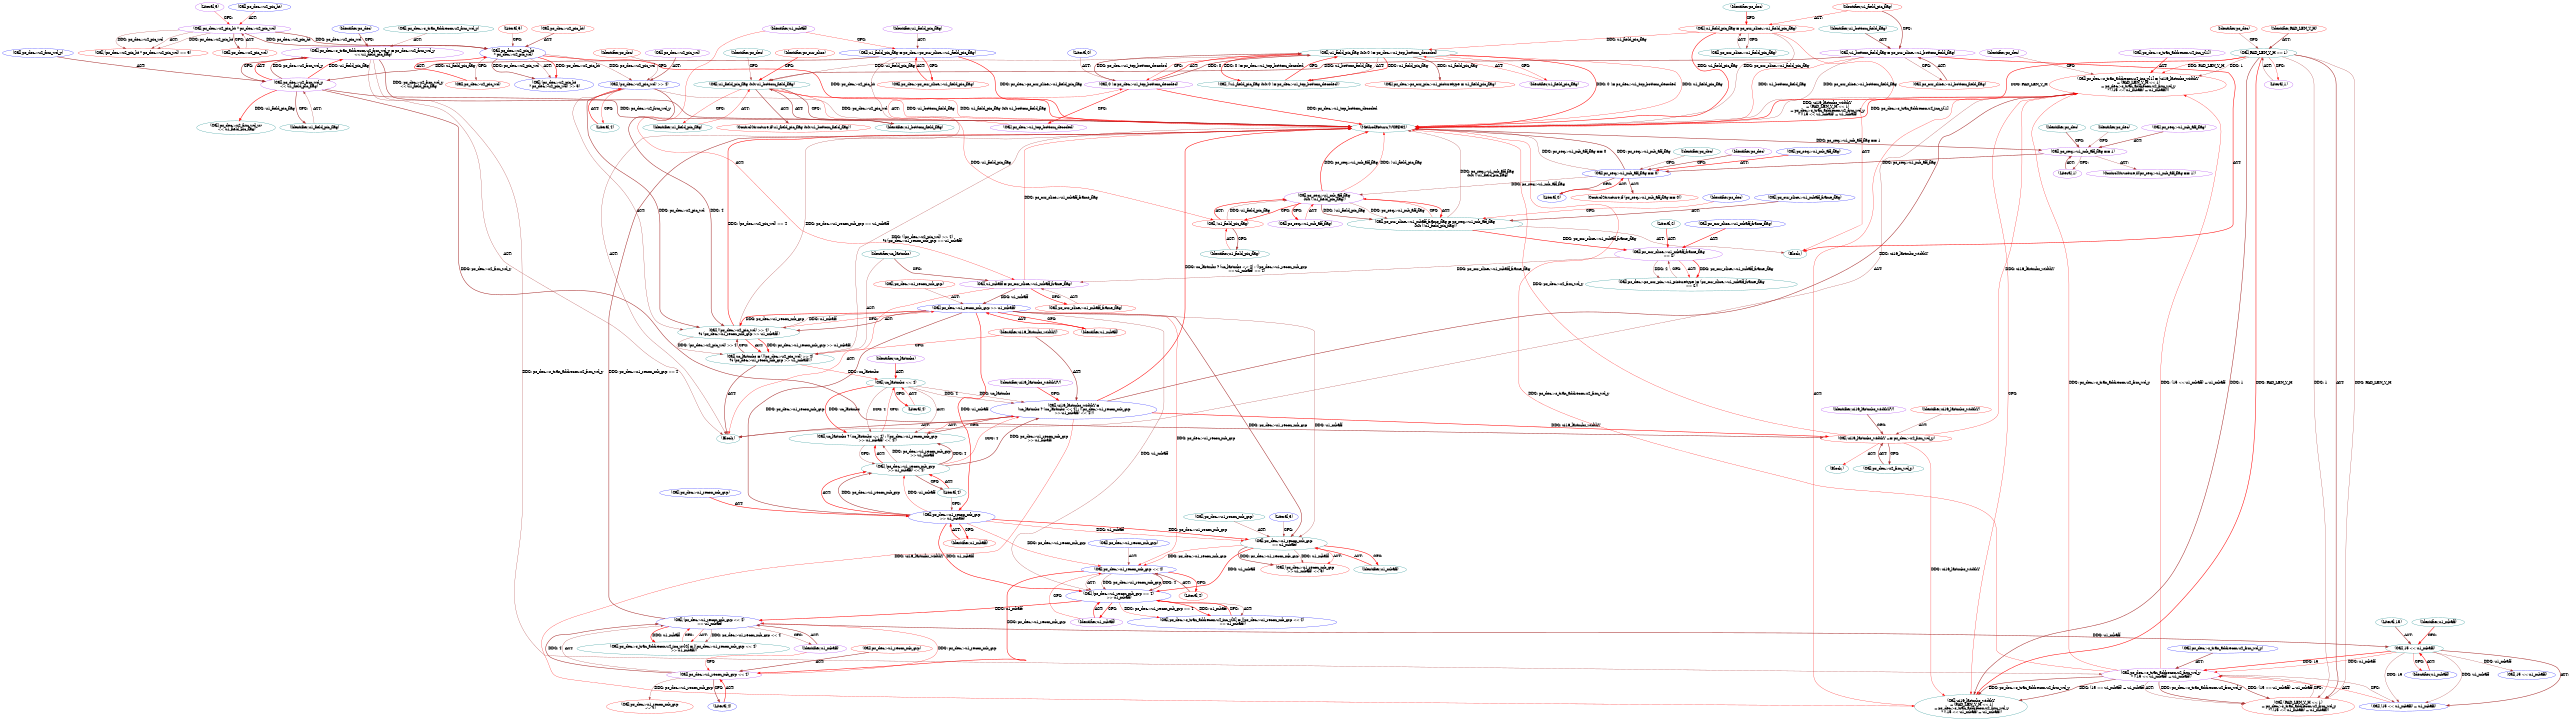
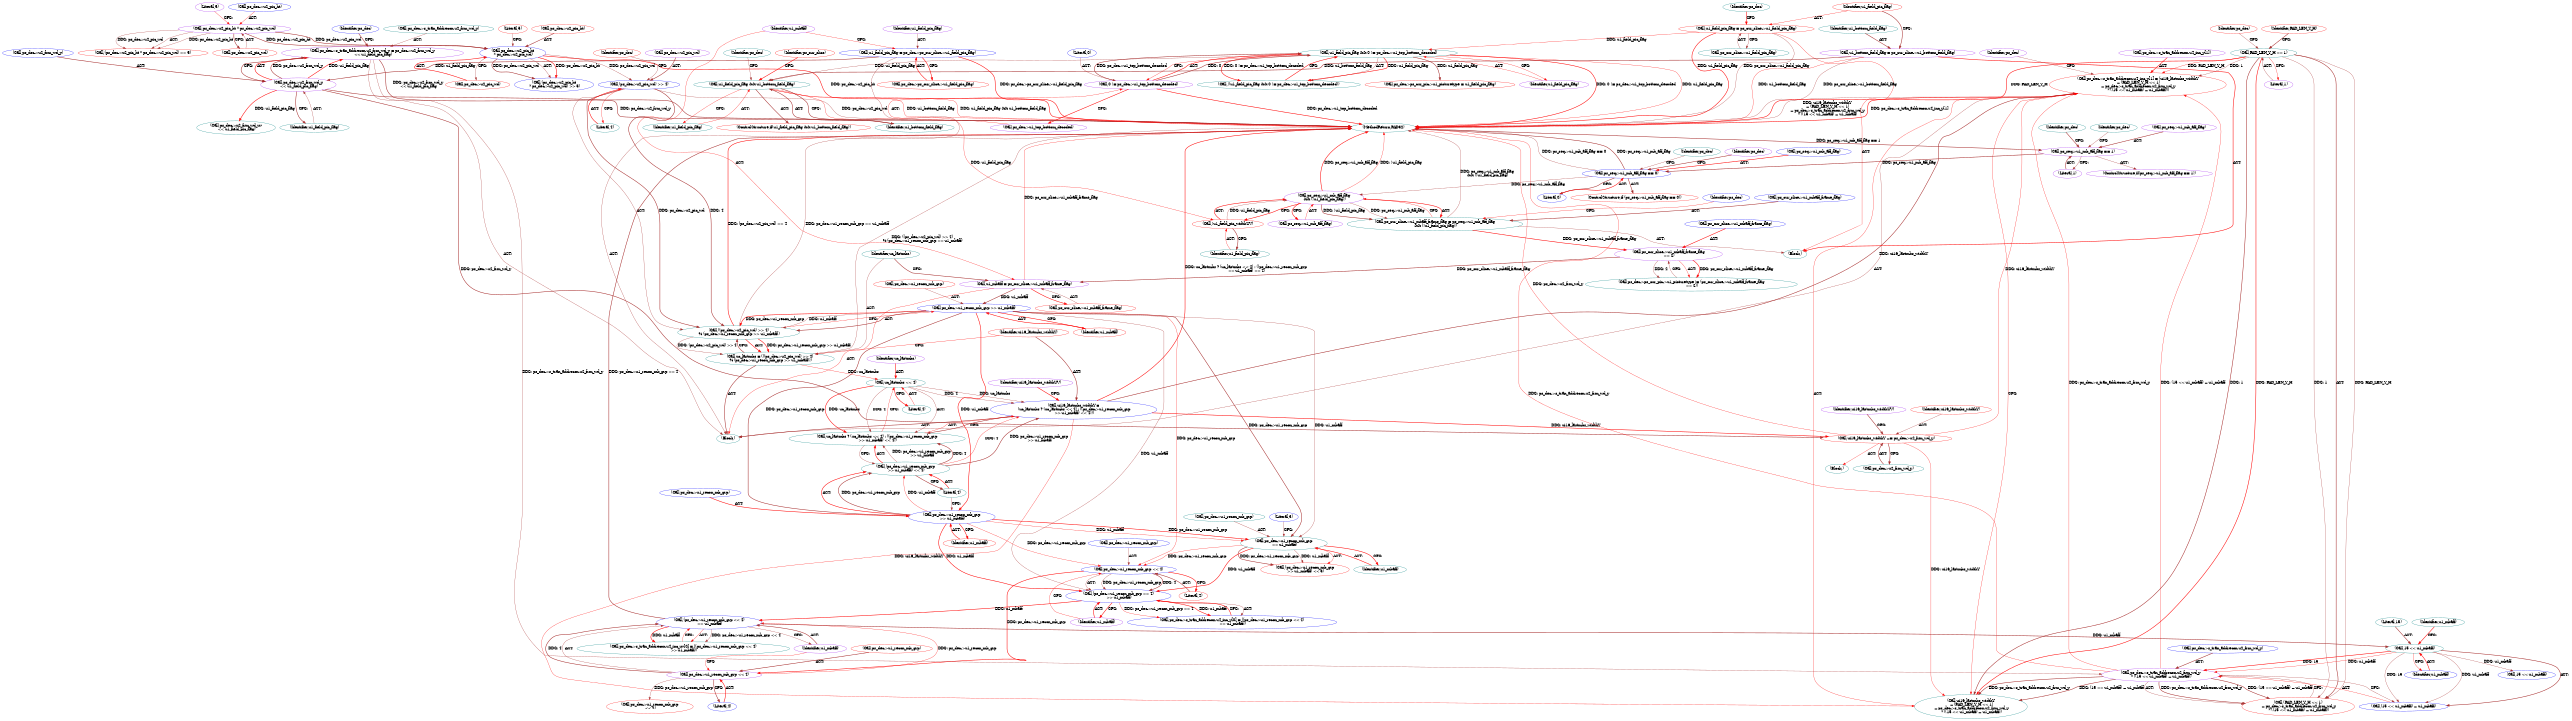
edge "(Identifier,PAD_LEN_Y_H)" -> "(Call,PAD_LEN_Y_H << 1)": label "AST: " -> "CFG: "
node "(Call,ps_cur_slice->u1_bottom_field_flag)": removed
node "(MethodReturn,WORD32)": label "(MethodReturn,WORD32)" -> "(MethodReturn,PAD32)"
node "(Call,!u1_field_pic_flag)": label "(Call,!u1_field_pic_flag)" -> "(Call,!u1_field_pic_widthUV)"
node "(Literal,2)": removed
edge "(Call,ps_cur_slice->u1_mbaff_frame_flag << 2)" -> "(Call,u1_mbaff = ps_cur_slice->u1_mbaff_frame_flag)": style solid -> bold
